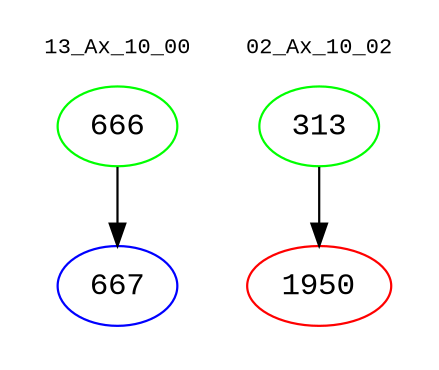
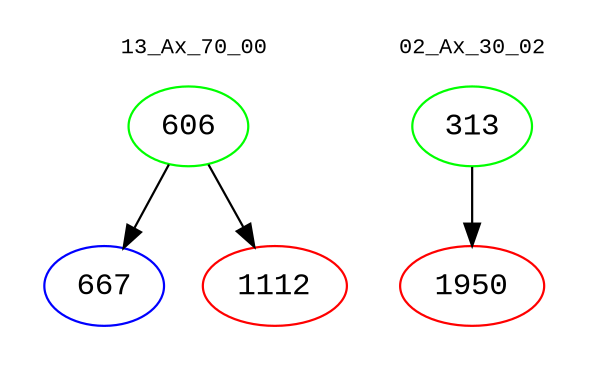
cluster "13_Ax_10_00": label "13_Ax_10_00" -> "13_Ax_70_00"
cluster "02_Ax_10_02": label "02_Ax_10_02" -> "02_Ax_30_02"
node "666": label "666" -> "606"
node "1112": added
